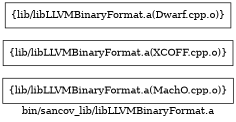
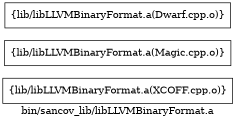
node "{lib/libLLVMBinaryFormat.a(Magic.cpp.o)}": added
node "{lib/libLLVMBinaryFormat.a(MachO.cpp.o)}": removed
